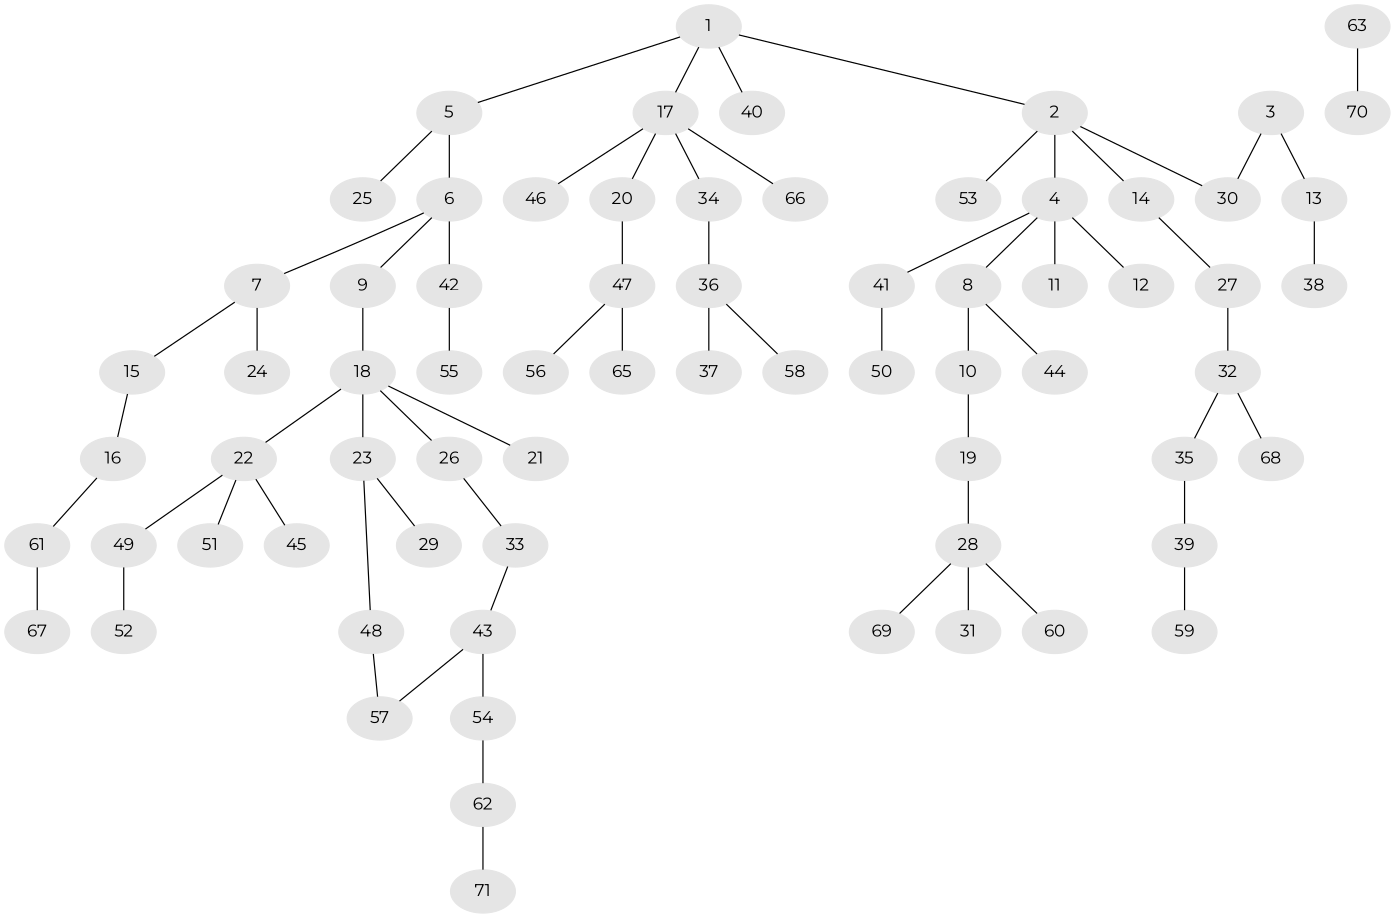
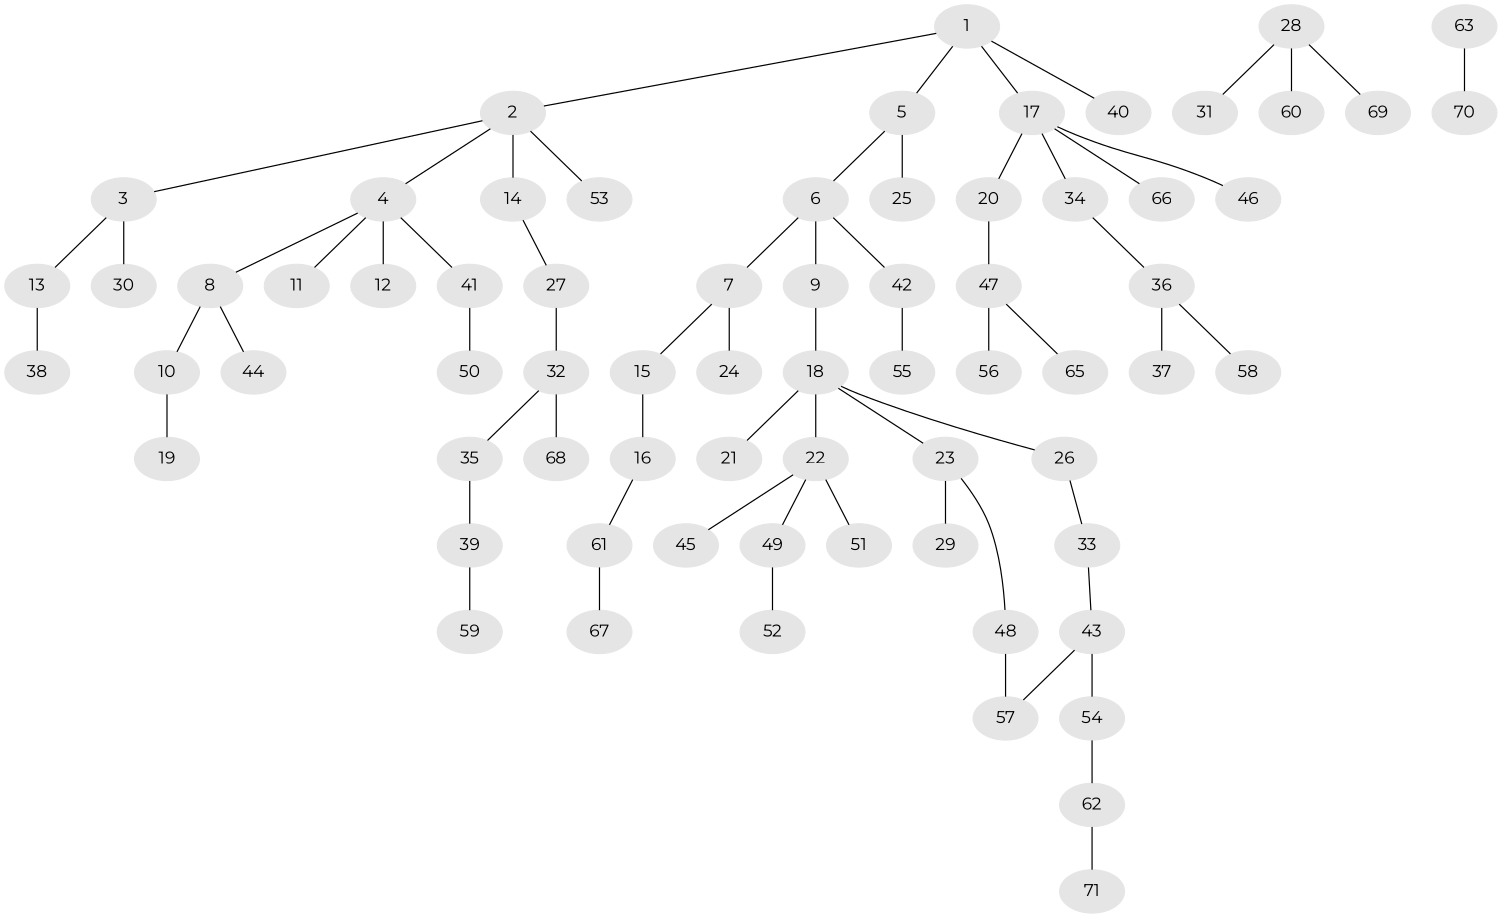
edge "2" -- "30": now "2" -- "3"
edge "19" -- "28": removed
